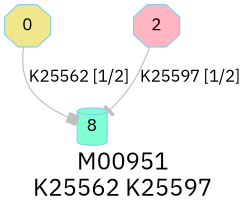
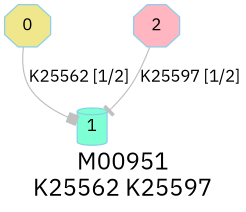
node "8": label "8" -> "1"
